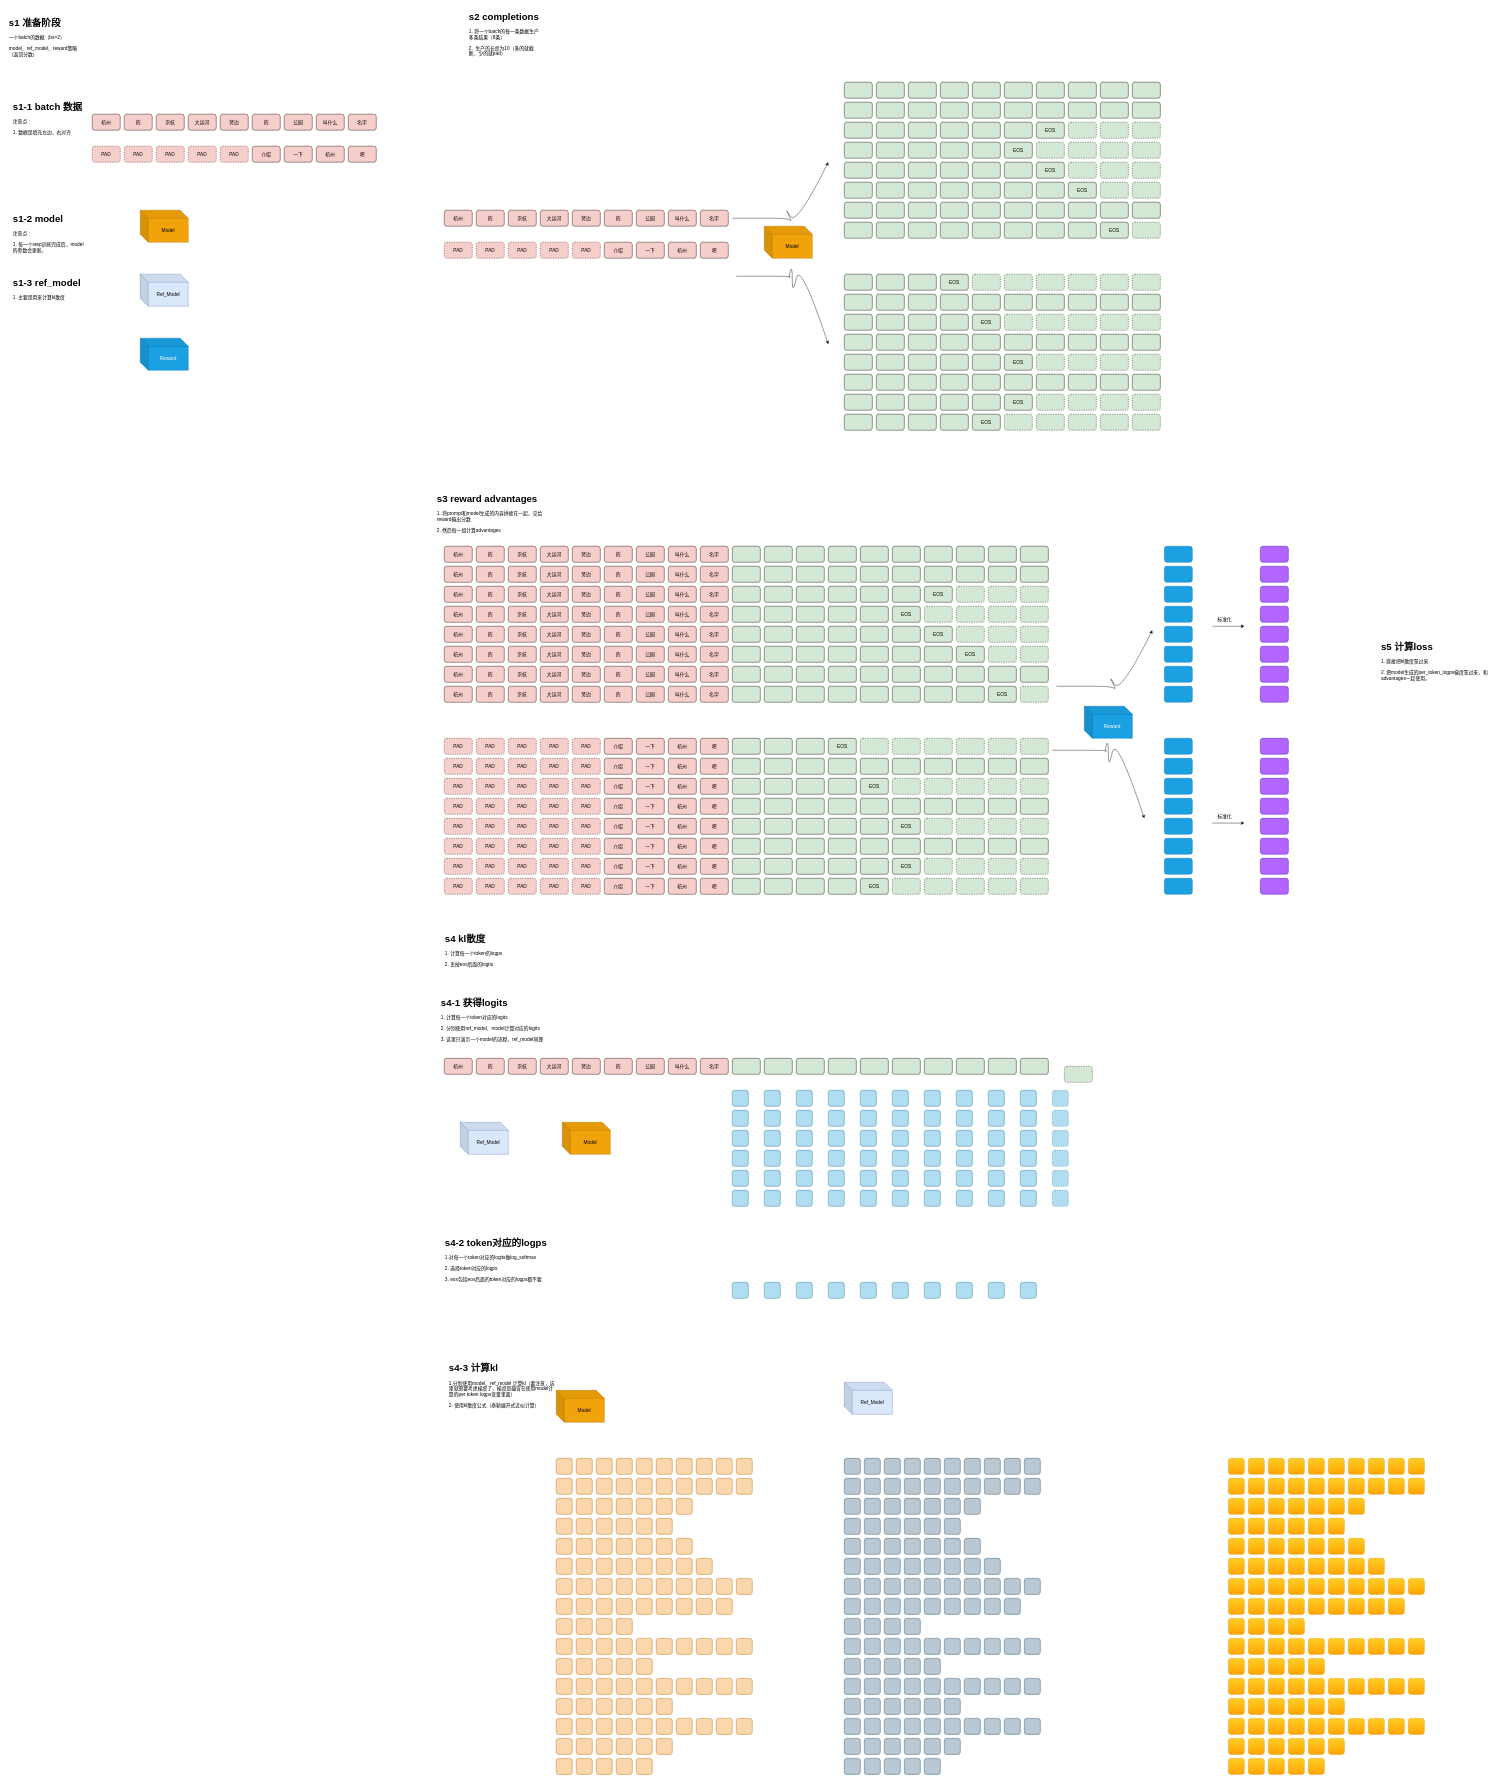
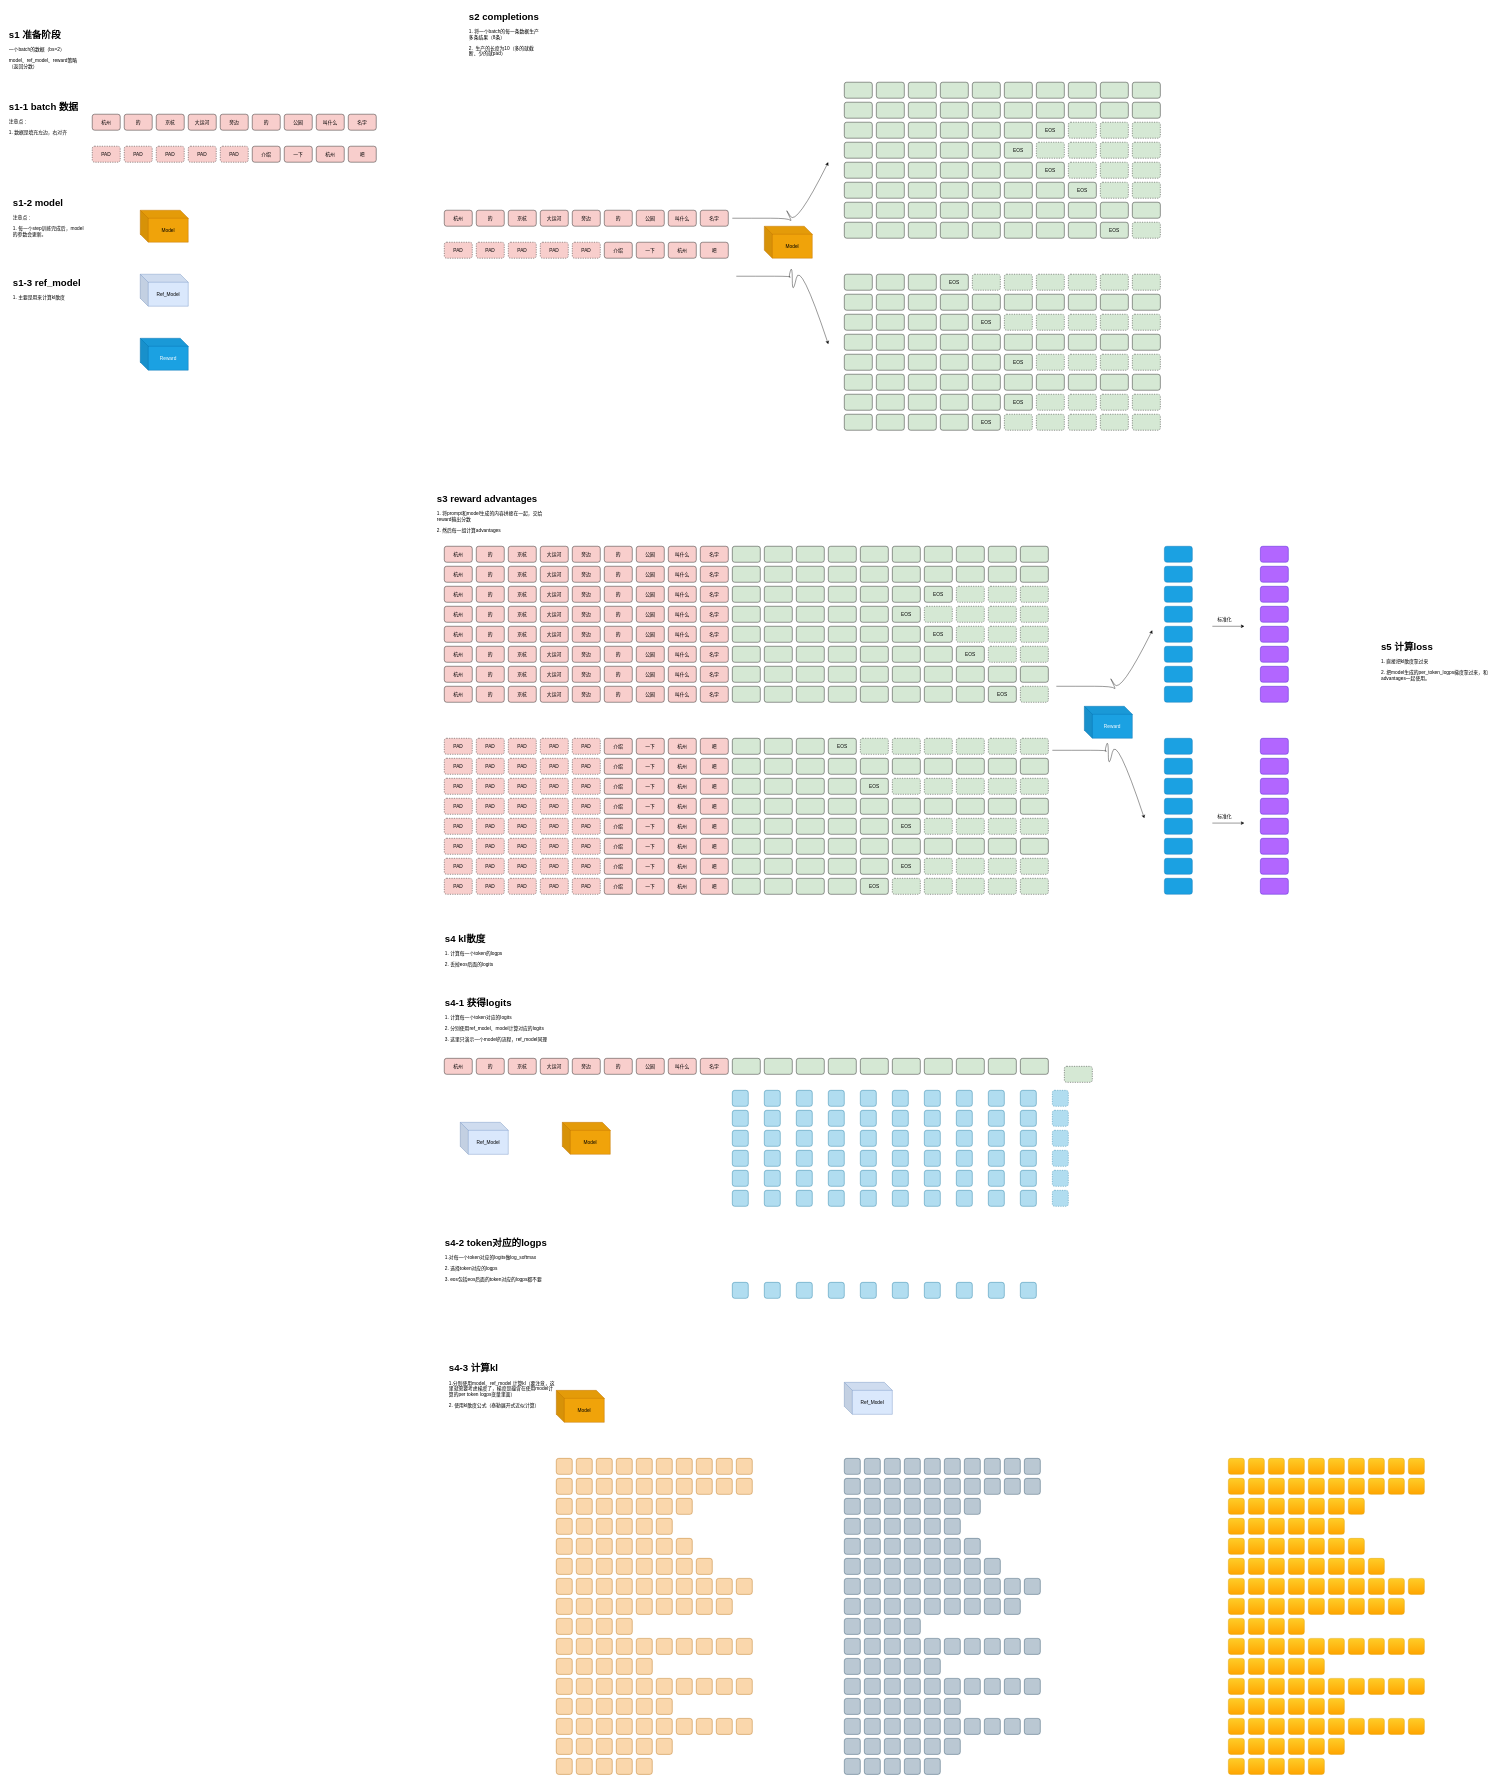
node "s1 准备阶段一个batch的数据（bs=2） model、ref_model、reward策略（返回分数）": moved (44, 38) -> (44, 50)
node "s1-1 batch 数据注意点： 1. 数据是填充左边，右对齐": moved (48, 122) -> (44, 122)
node "s1-2 model注意点： 1. 每一个step训练完成后，model的参数会更新。": moved (48, 234) -> (48, 218)
node "s4-1 获得logits1. 计算每一个token对应的logits 2. 分别使用ref_model、model计算对应的logits 3. 这里只演示一个model的流程，ref_model同理": moved (494, 1020) -> (498, 1020)
